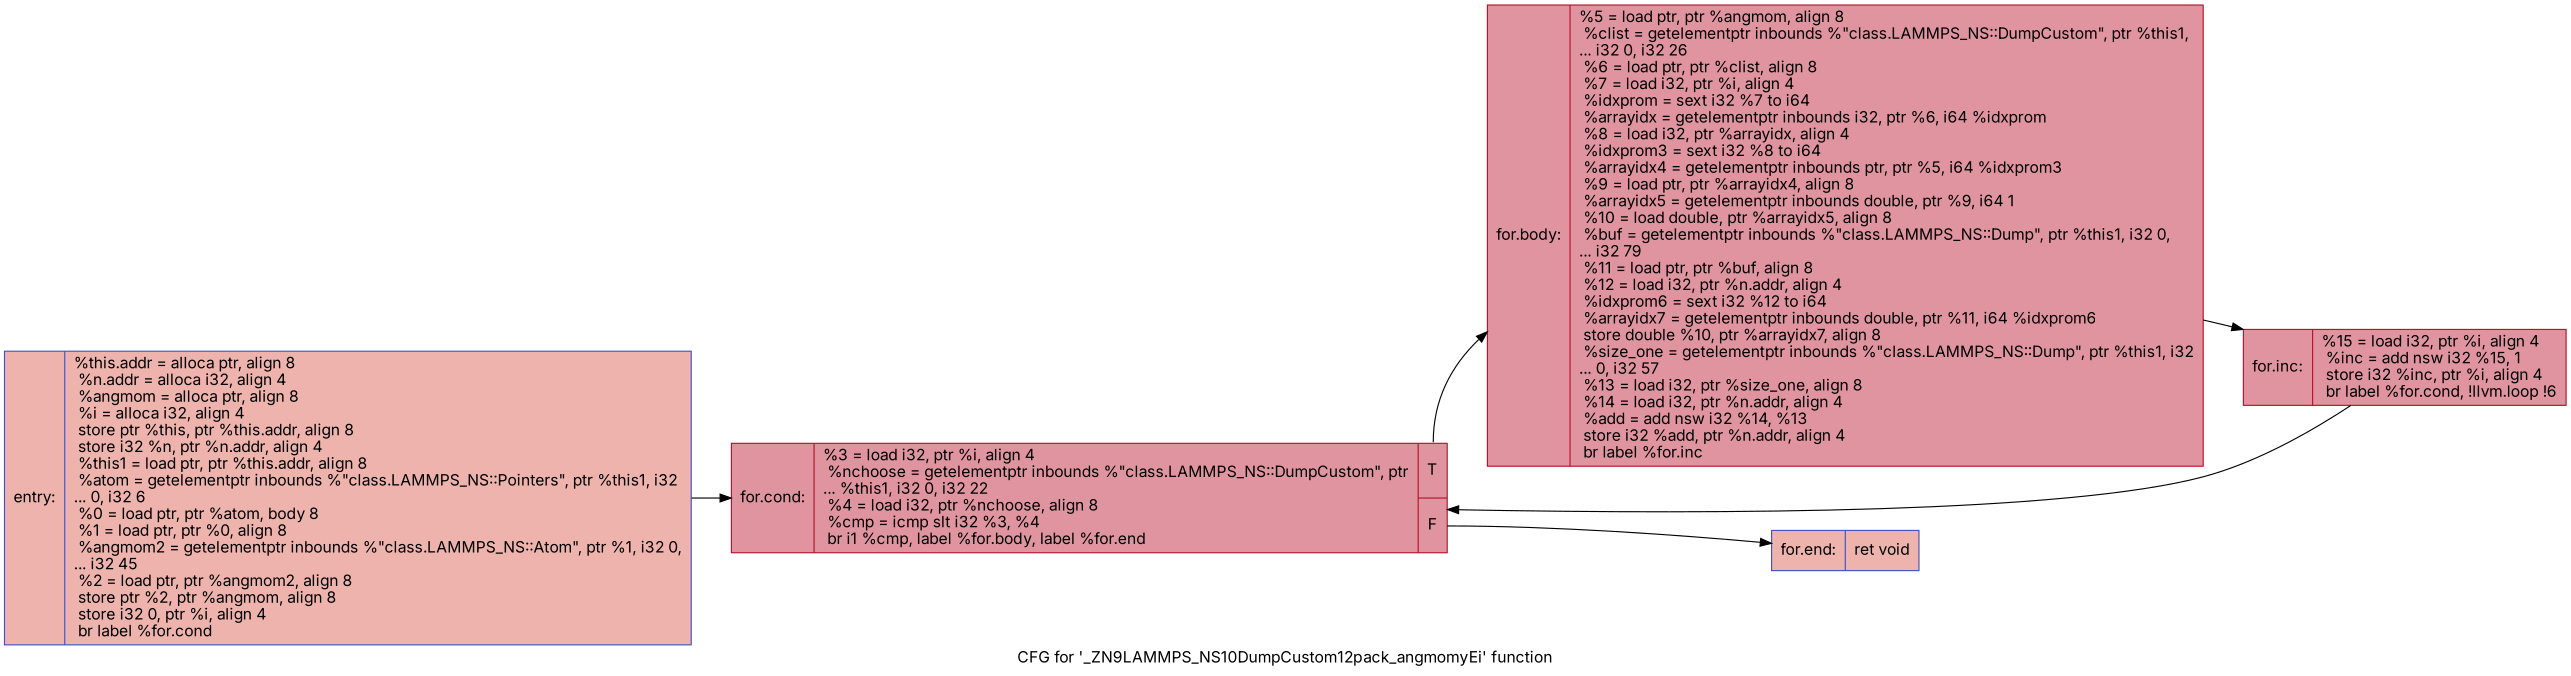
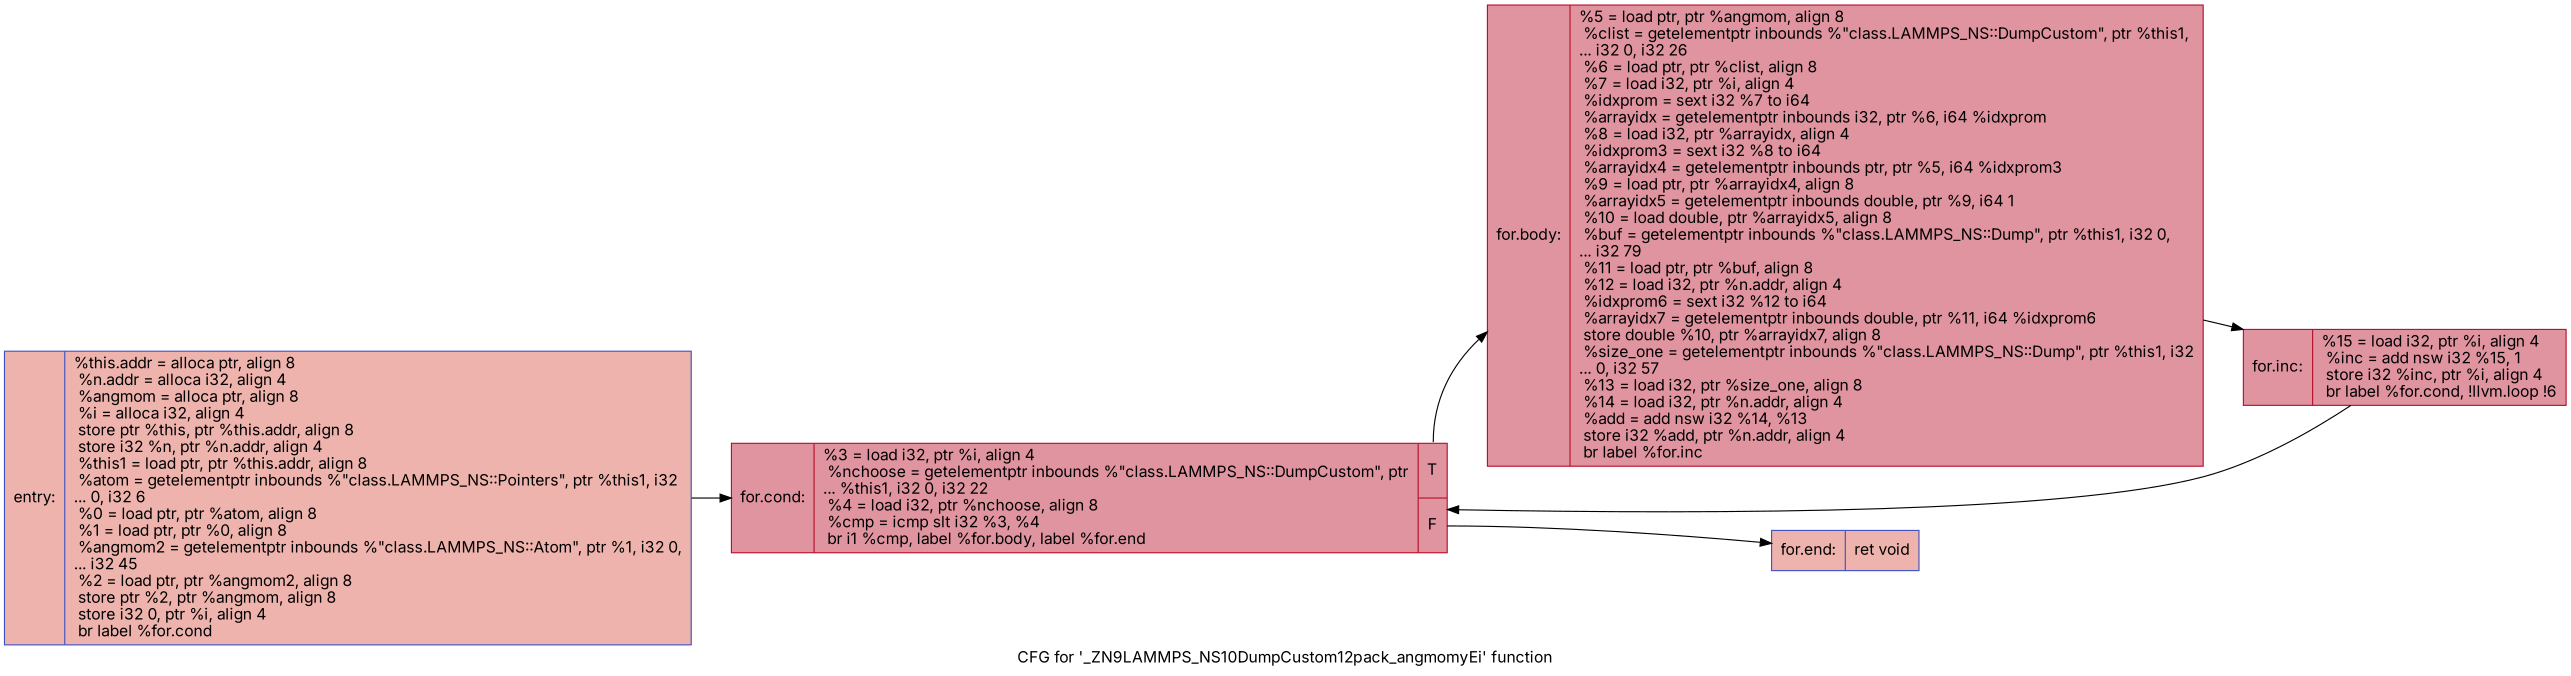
node "entry:": text "%0 = load ptr, ptr %atom, body 8" -> "%0 = load ptr, ptr %atom, align 8"
